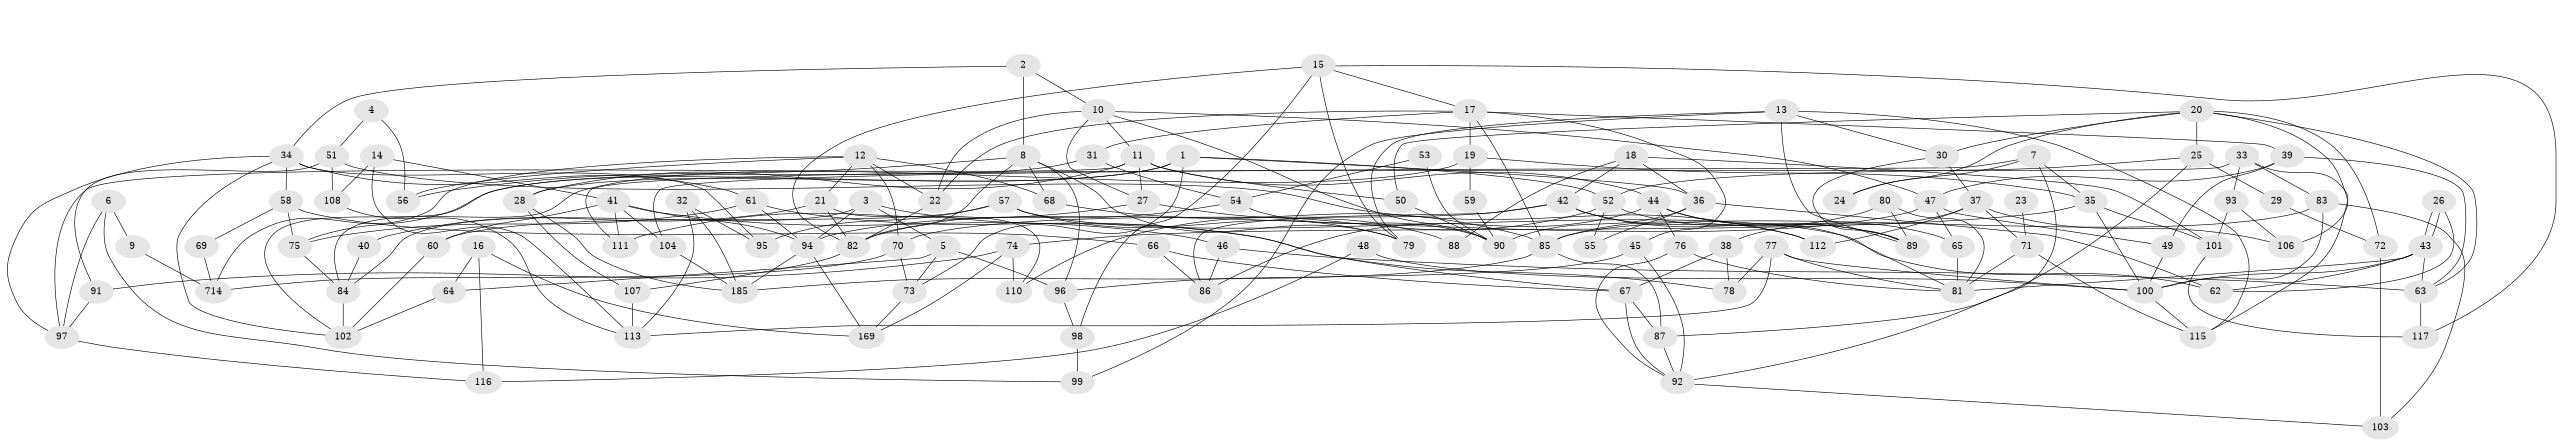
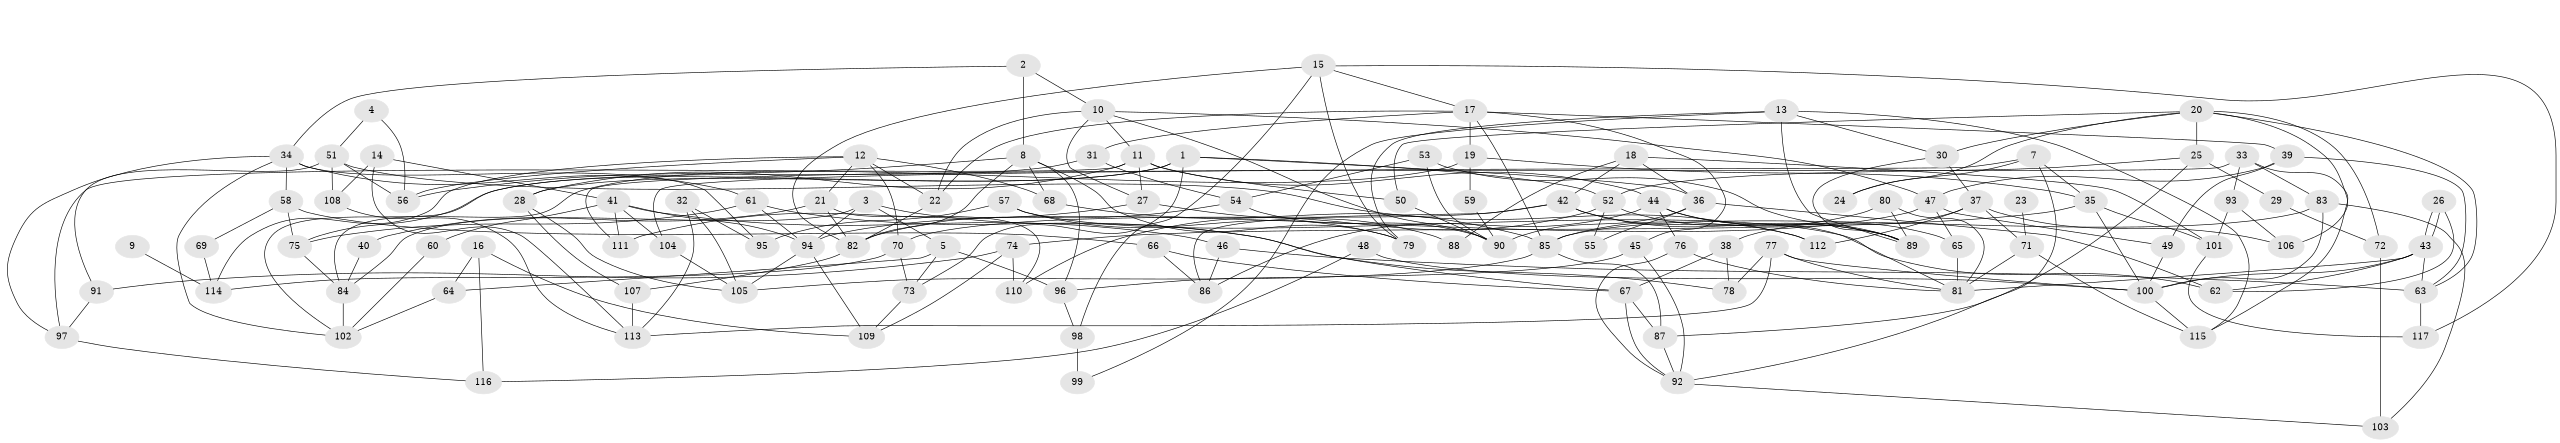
edge "53" -- "89": added
edge "51" -- "56": added
node "6": removed
edge "57" -- "60": removed
node "714": label "714" -> "114"
node "185": label "185" -> "105"
node "169": label "169" -> "109"
